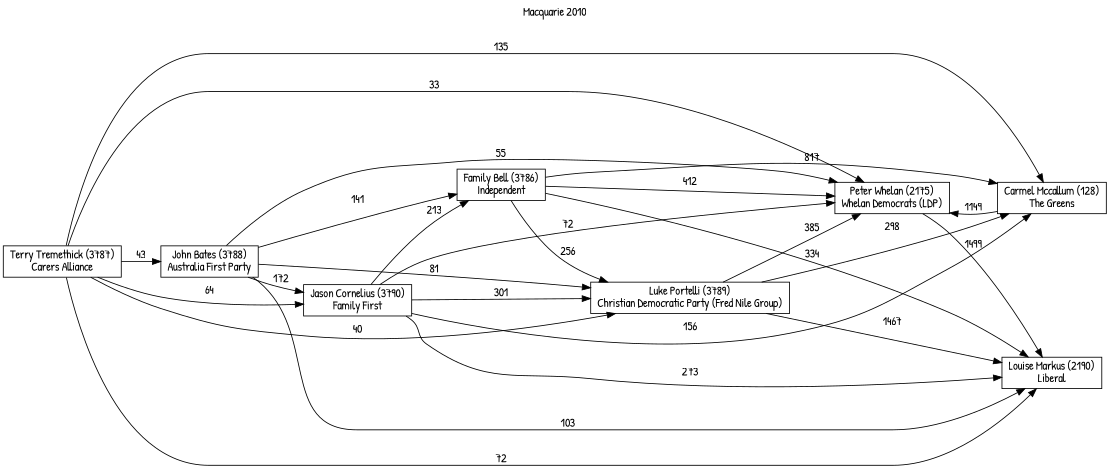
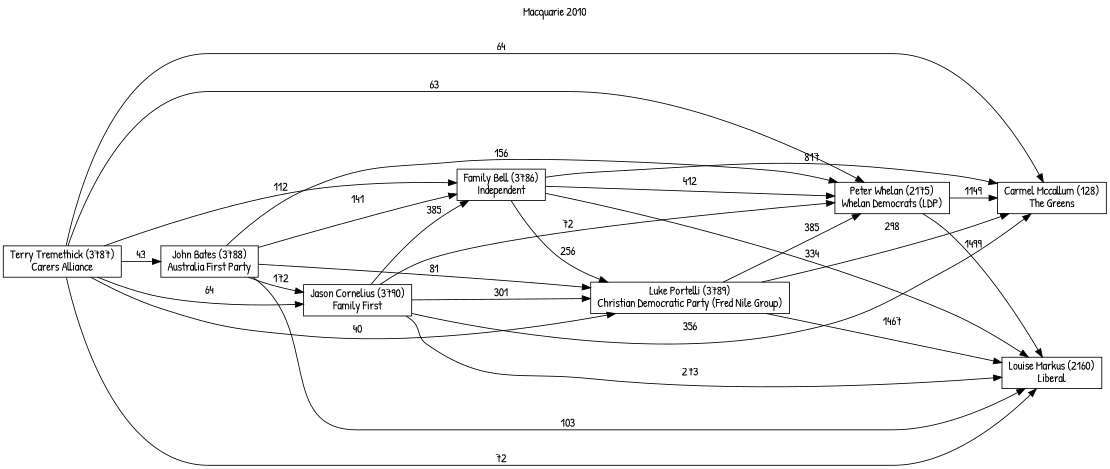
edge "Terry Tremethick (3787) Carers Alliance" -> "Carmel Mccallum (128) The Greens": label "135" -> "64"
edge "Terry Tremethick (3787) Carers Alliance" -> "Peter Whelan (2175) Whelan Democrats (LDP)": label "33" -> "63"
edge "John Bates (3788) Australia First Party" -> "Peter Whelan (2175) Whelan Democrats (LDP)": label "55" -> "156"
edge "Terry Tremethick (3787) Carers Alliance" -> "Family Bell (3786) Independent": added, label "112"
edge "Jason Cornelius (3790) Family First" -> "Family Bell (3786) Independent": label "213" -> "385"
edge "Carmel Mccallum (128) The Greens" -> "Peter Whelan (2175) Whelan Democrats (LDP)": reversed
edge "Jason Cornelius (3790) Family First" -> "Carmel Mccallum (128) The Greens": label "156" -> "356"
node "Louise Markus (2190) Liberal": label "Louise Markus (2190) Liberal" -> "Louise Markus (2160) Liberal"
